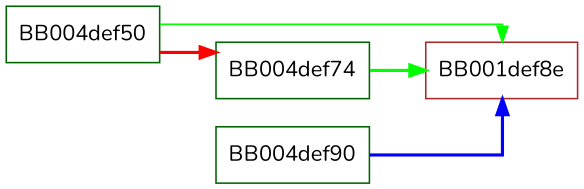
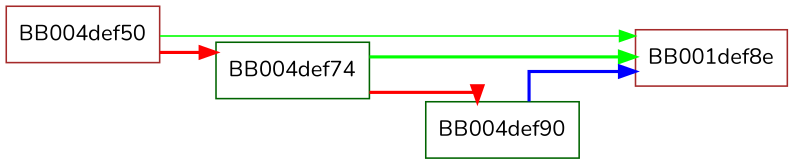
node "BB004def50": color darkgreen -> brown
edge "BB004def74" -> "BB004def90": added
